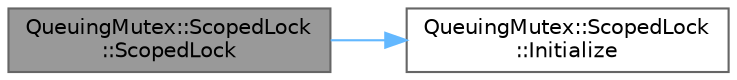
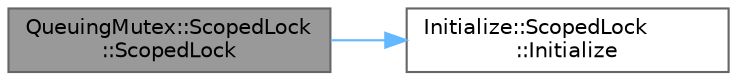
node "QueuingMutex::ScopedLock ::Initialize": label "QueuingMutex::ScopedLock ::Initialize" -> "Initialize::ScopedLock ::Initialize"
